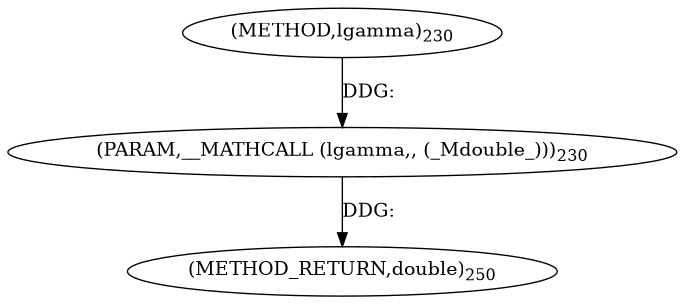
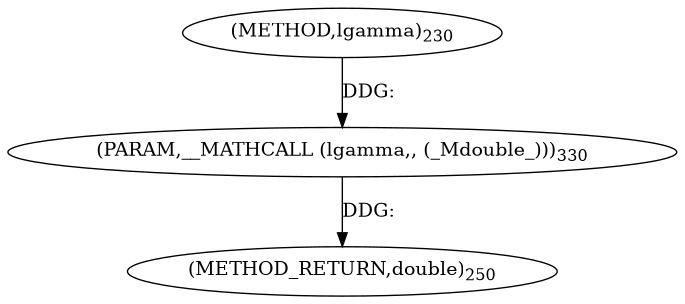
node "(PARAM,__MATHCALL (lgamma,, (_Mdouble_)))": text "230" -> "330"
